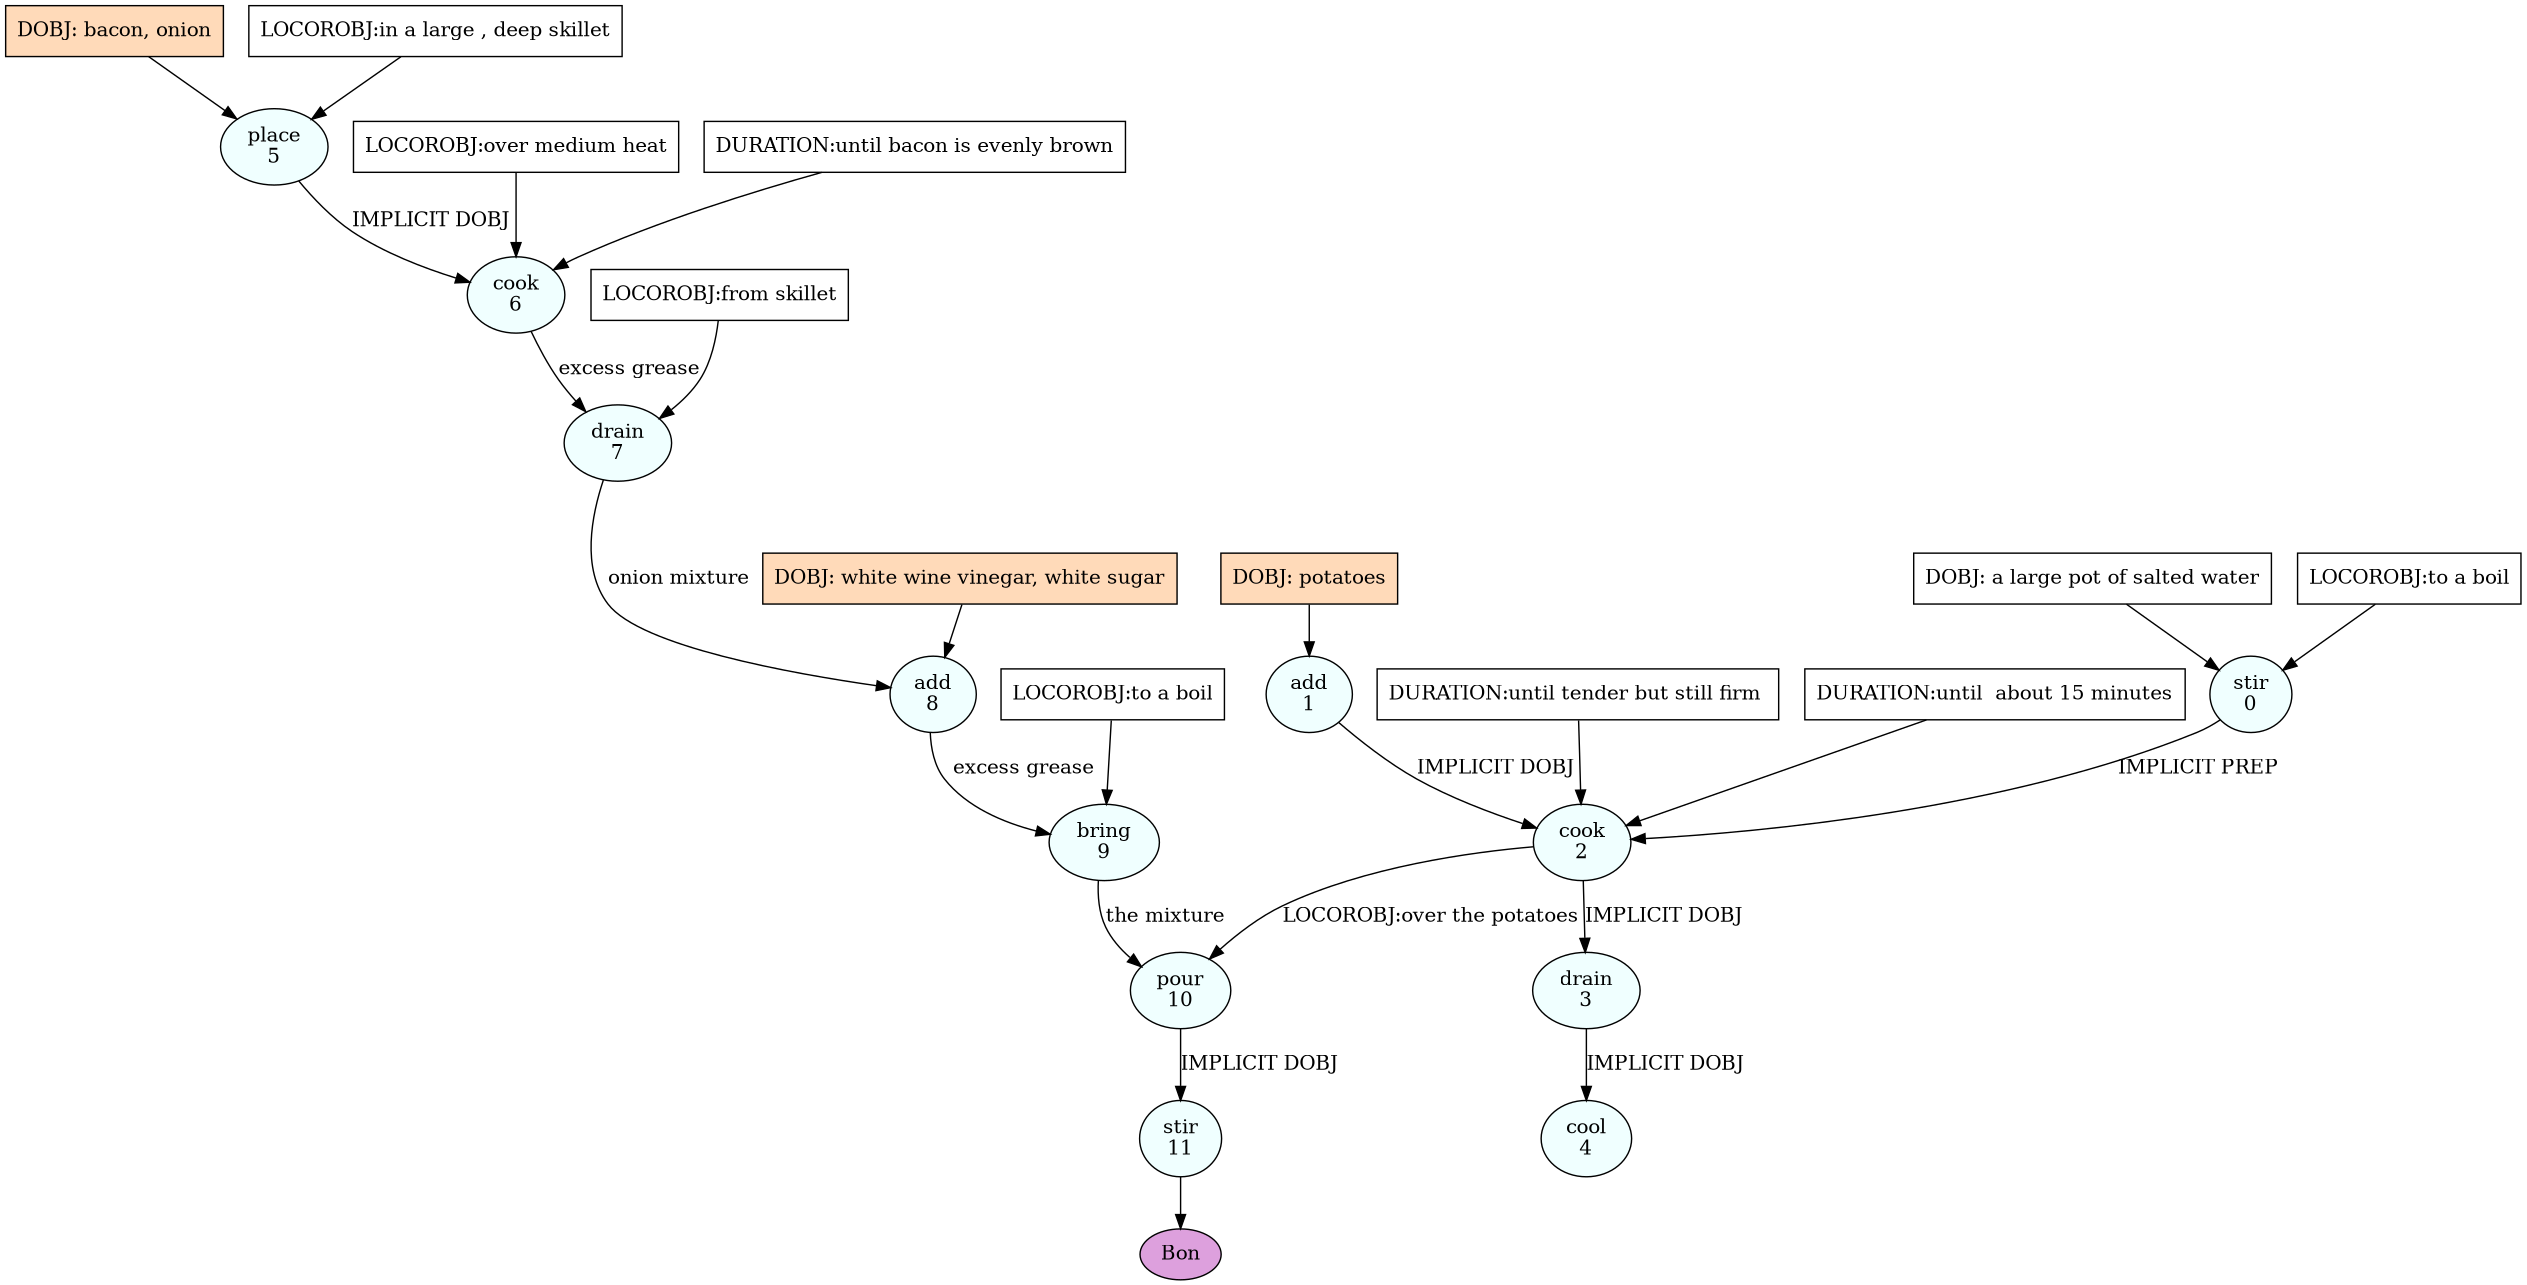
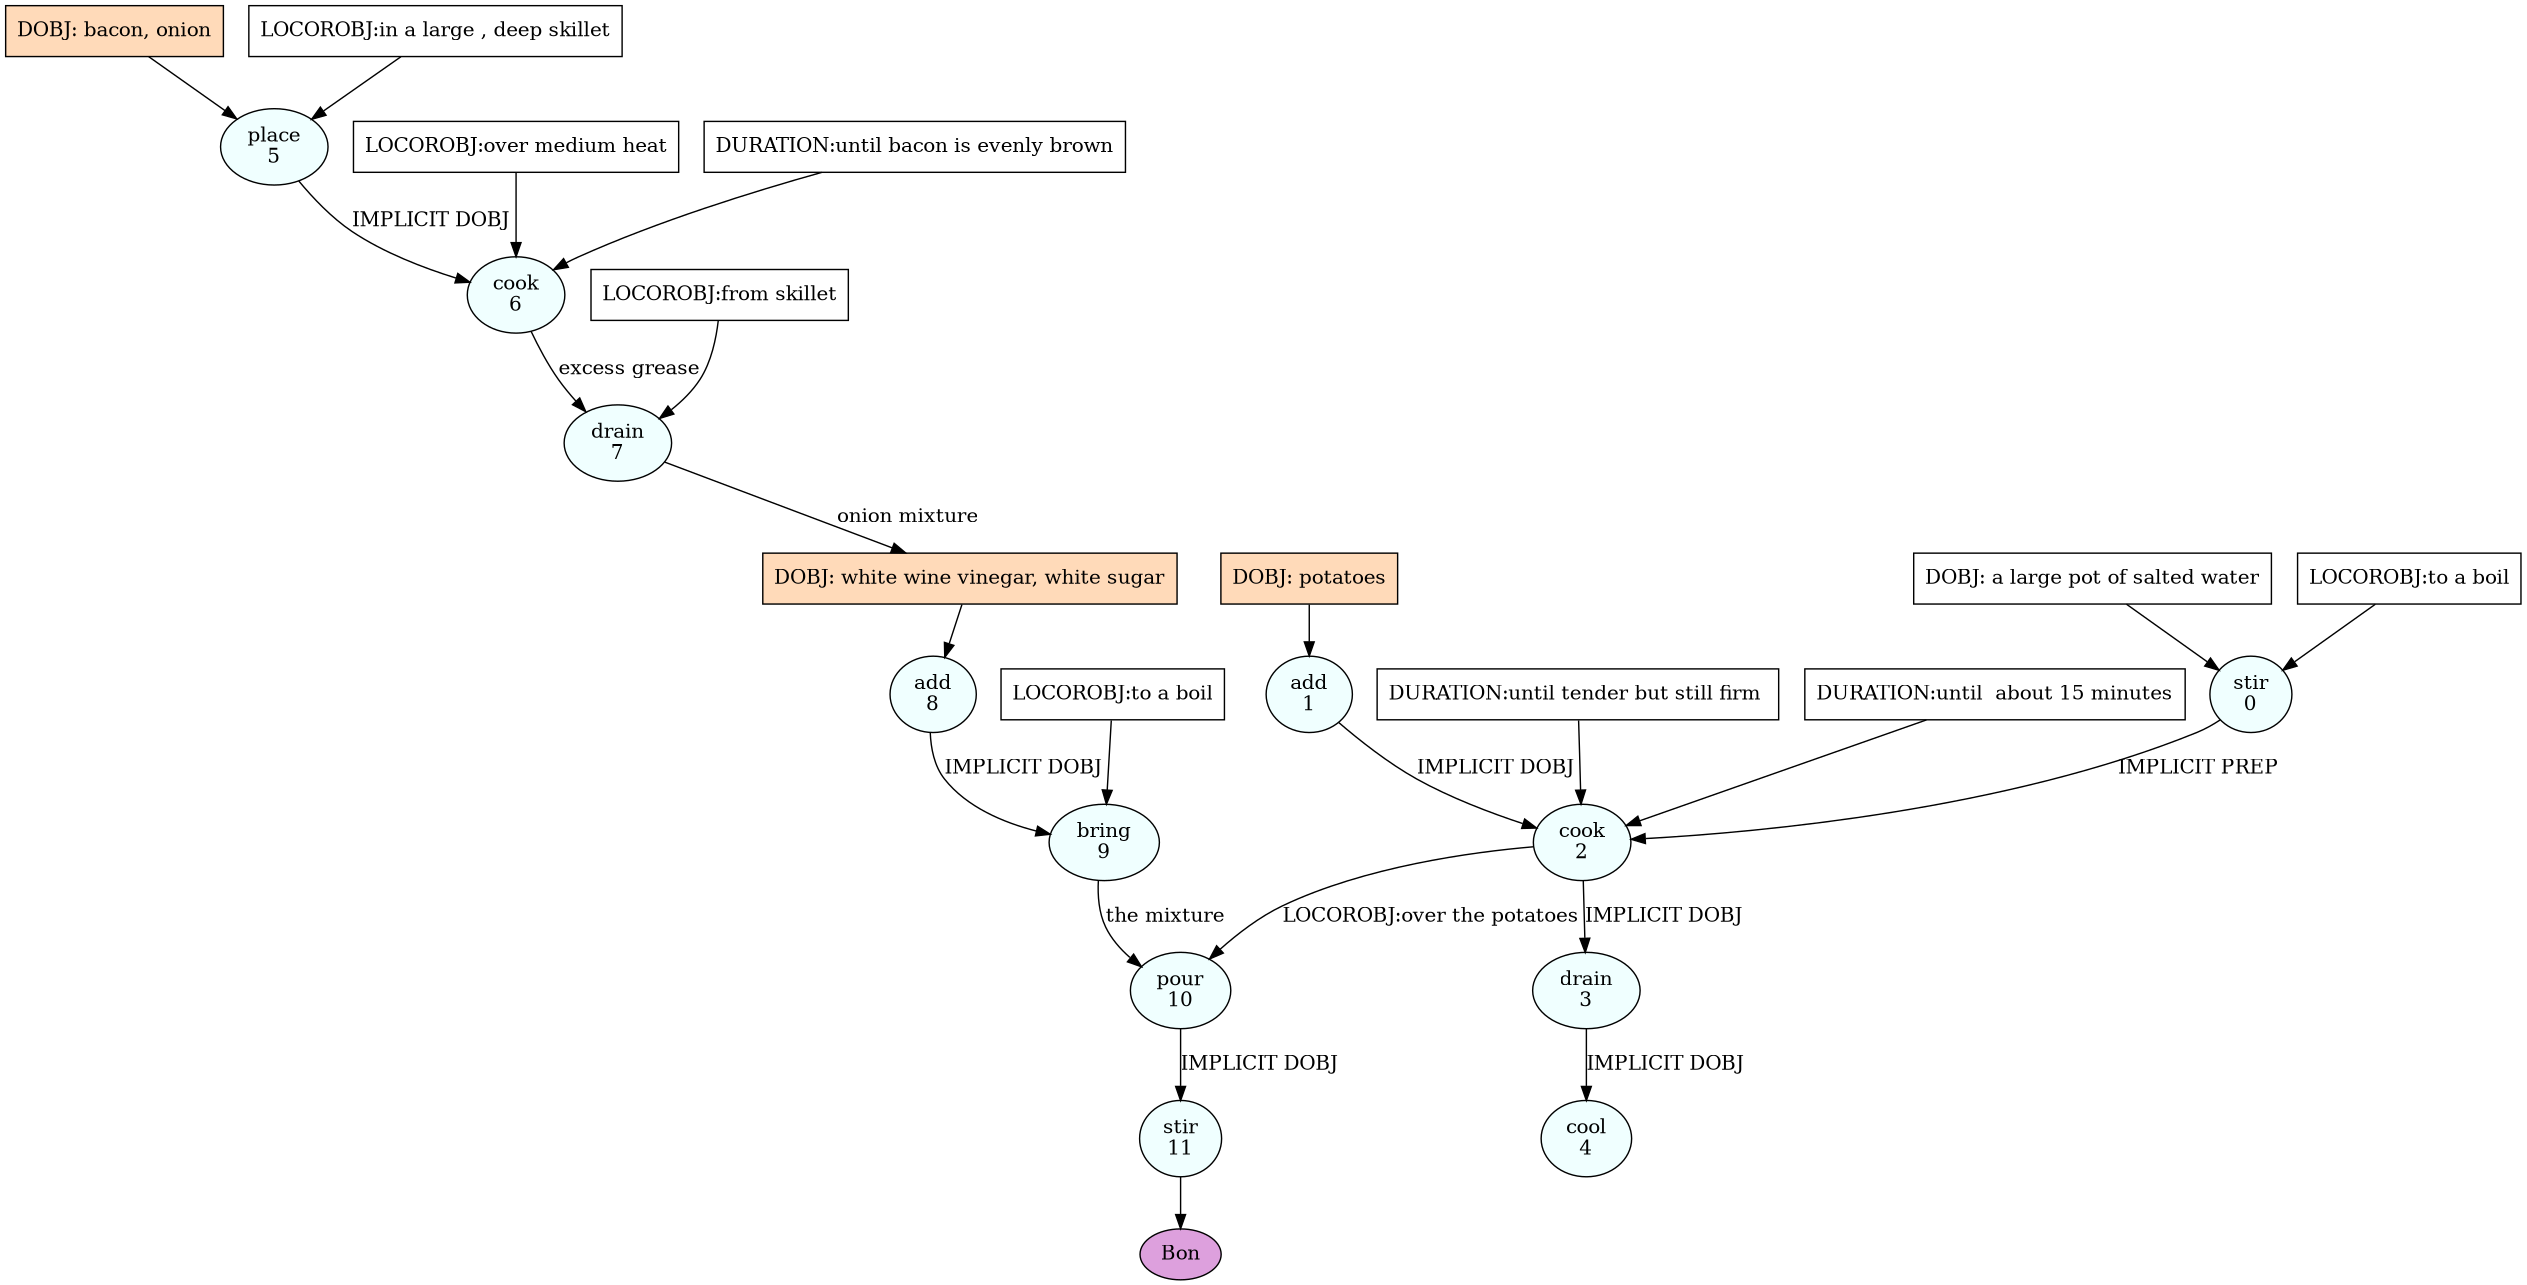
edge "drain 7" -> "add 8": now "drain 7" -> "DOBJ: white wine vinegar, white sugar"
edge "add 8" -> "bring 9": label "excess grease" -> "IMPLICIT DOBJ"
